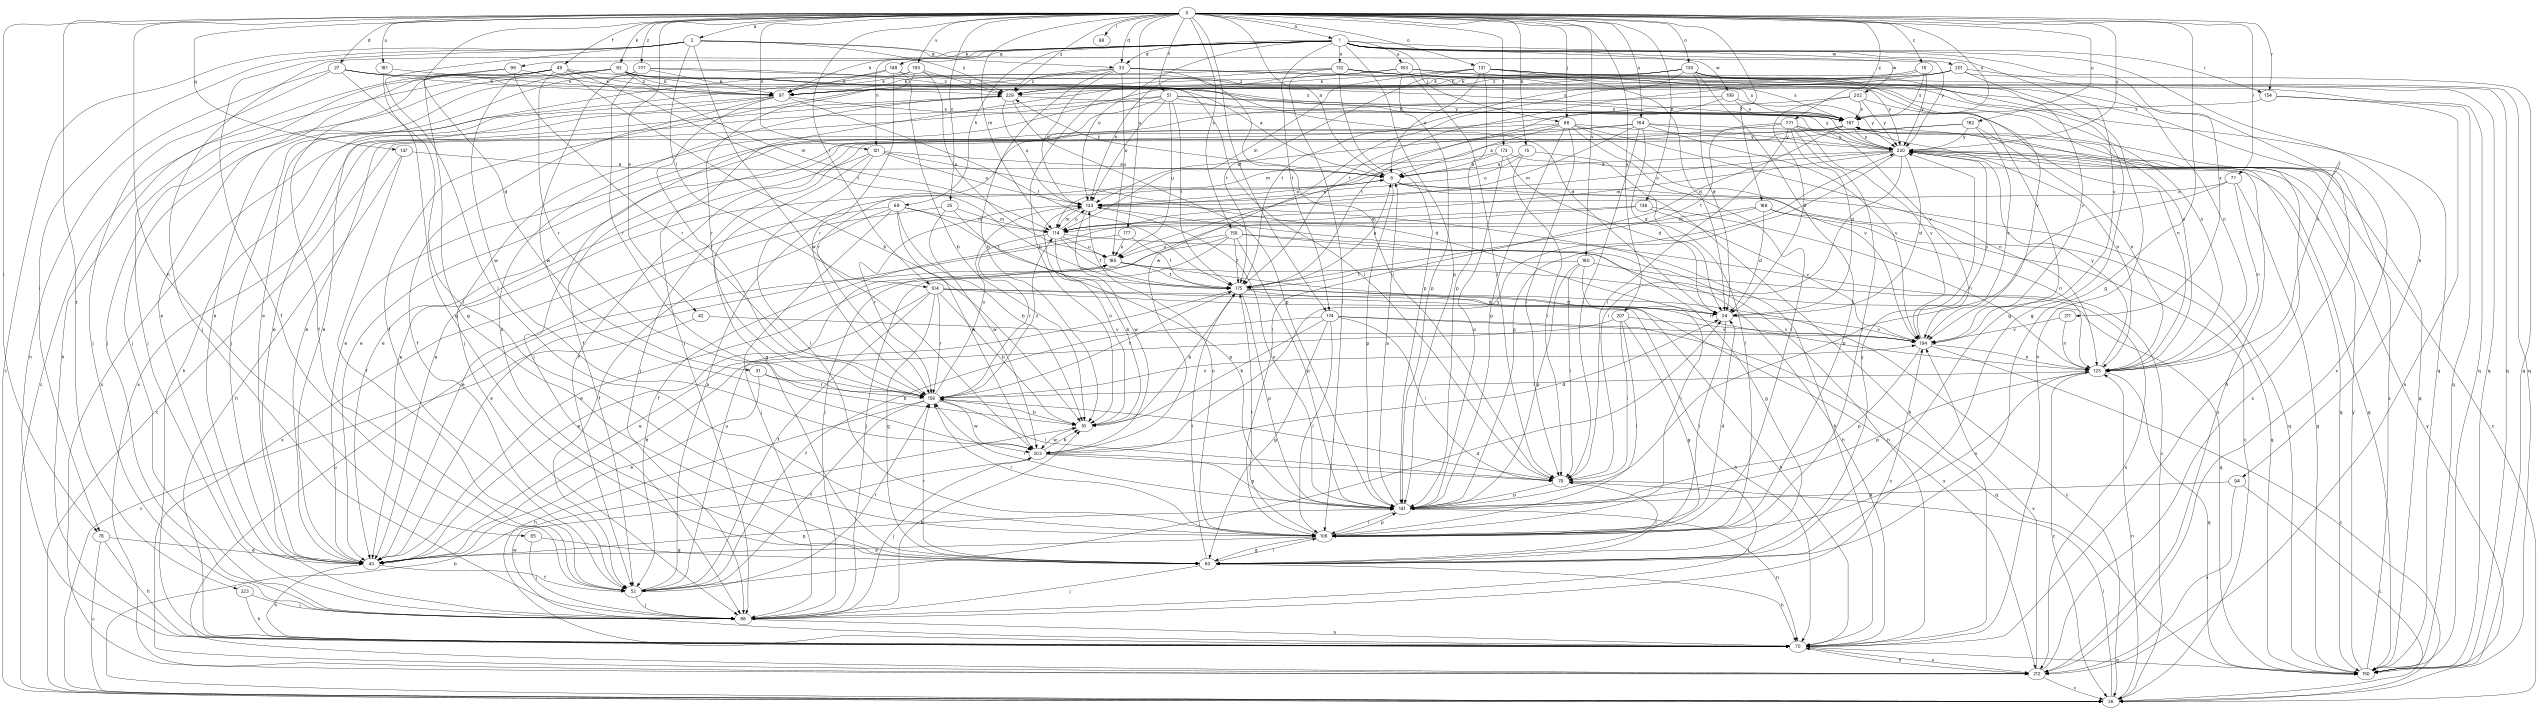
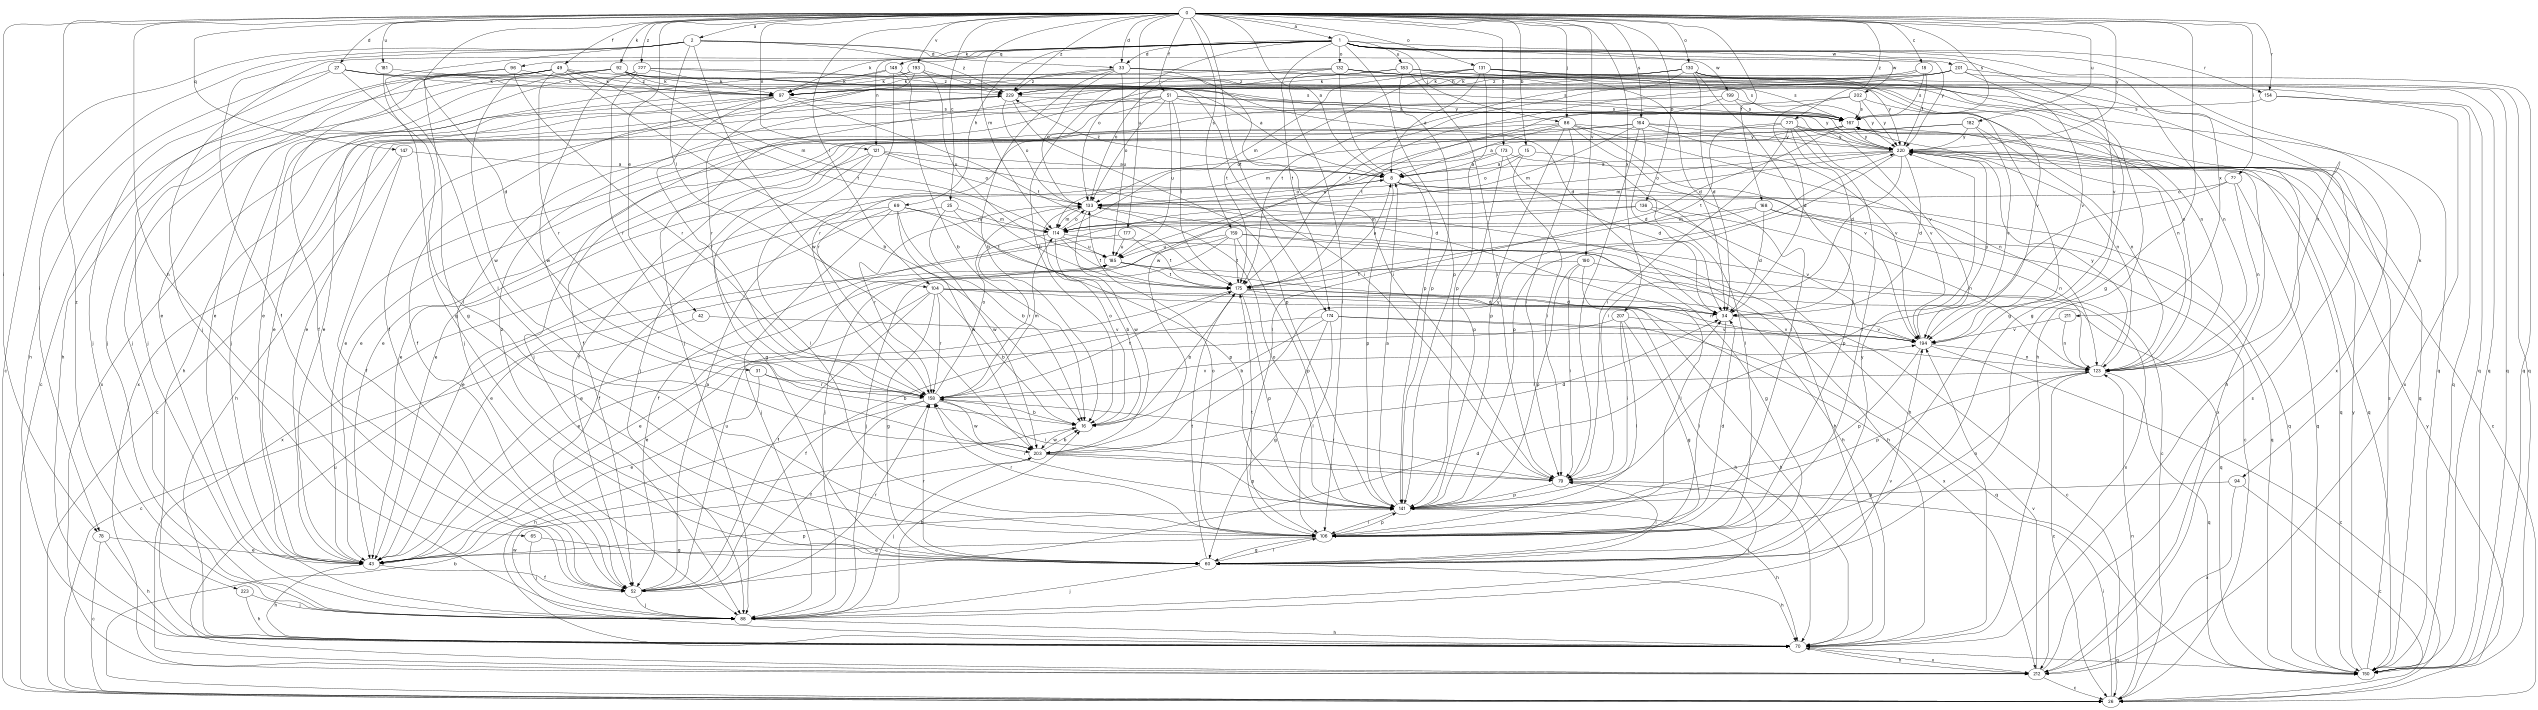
node "98": removed
edge "229" -> "167": label "b" -> "s"
edge "18" -> "220": label "y" -> "f"
edge "158" -> "114": label "z" -> "m"
edge "174" -> "79": removed, label "i"
